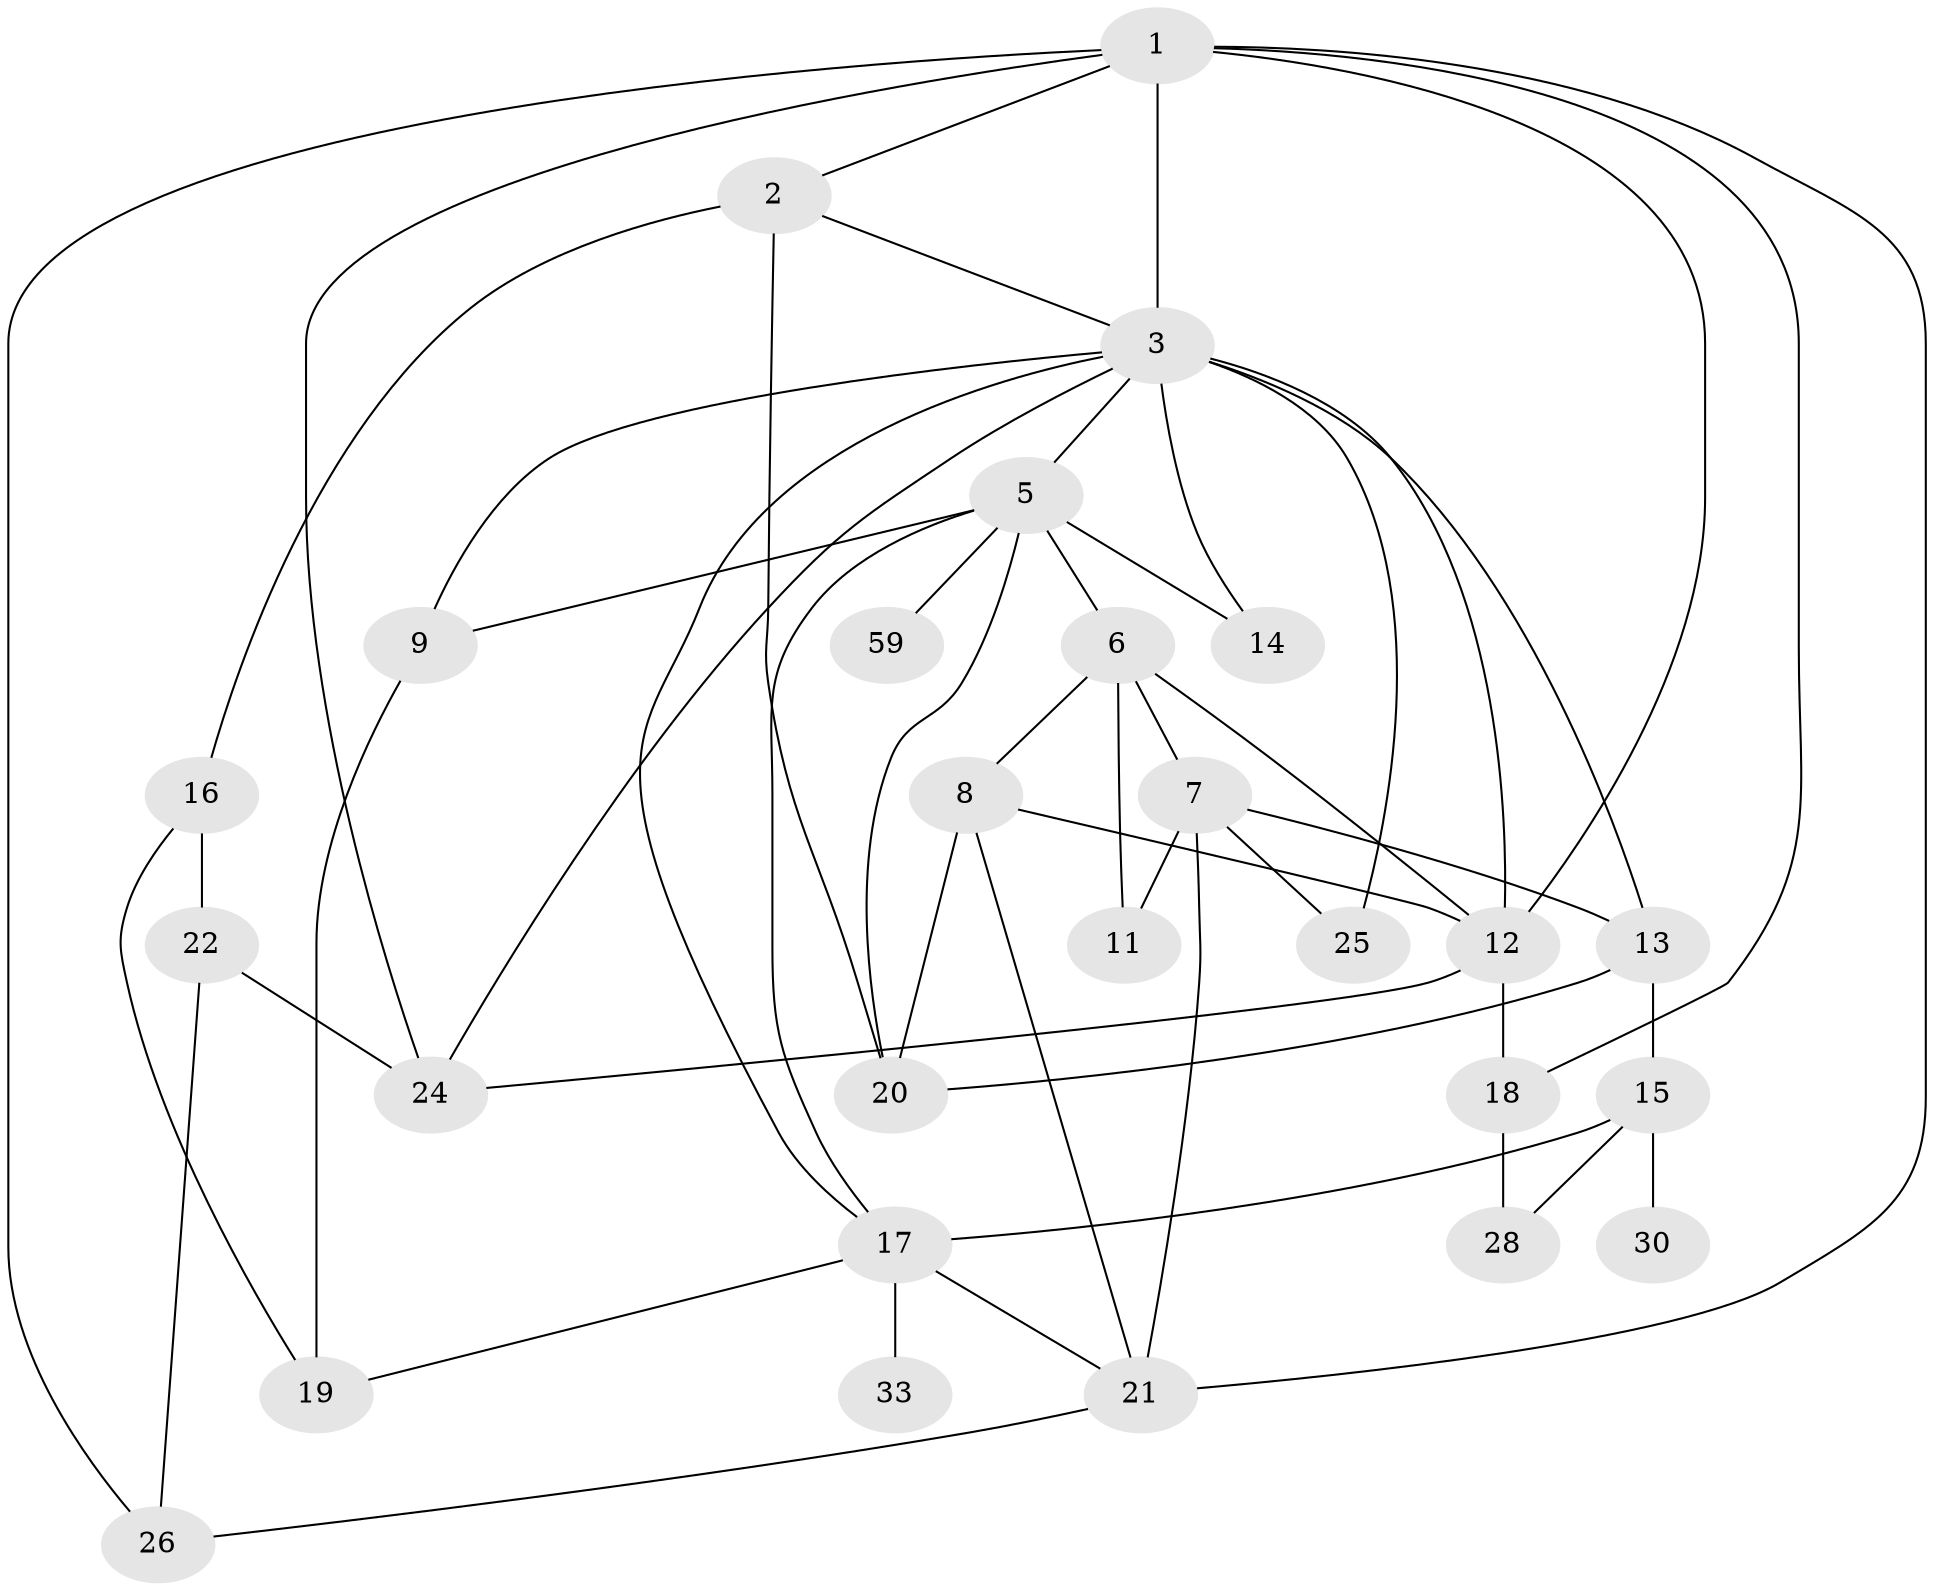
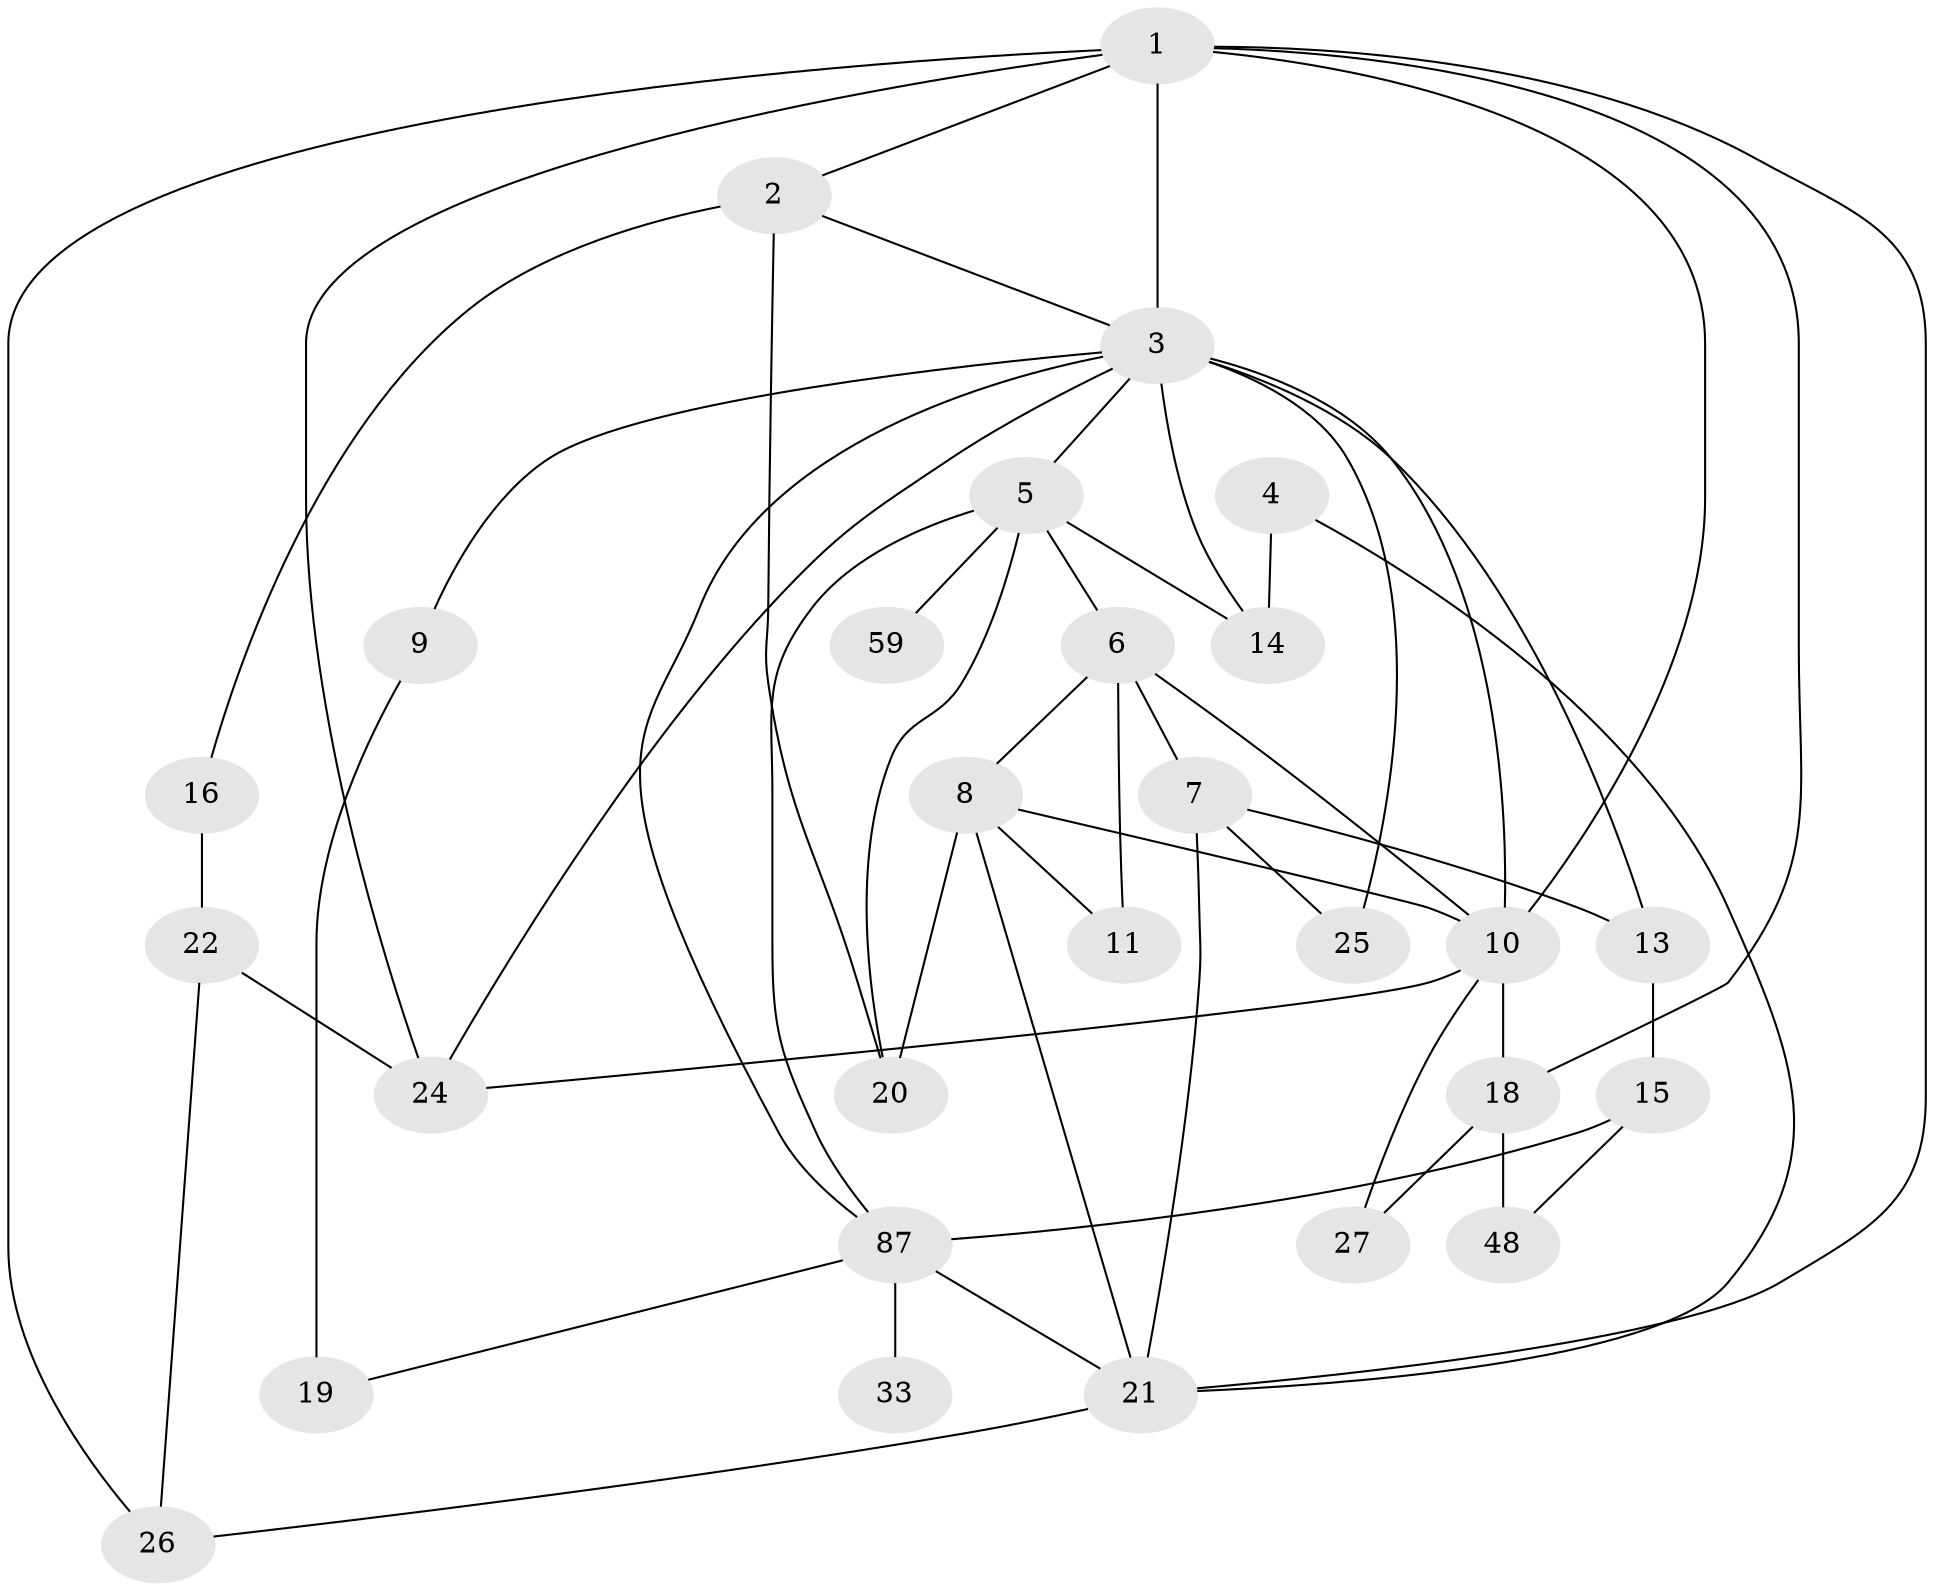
node "4": added
edge "5" -- "9": removed
edge "7" -- "11": now "8" -- "11"
node "12": label "12" -> "10"
edge "13" -- "20": removed
edge "16" -- "19": removed
node "17": label "17" -> "87"
node "27": added
node "28": label "28" -> "48"
node "30": removed
